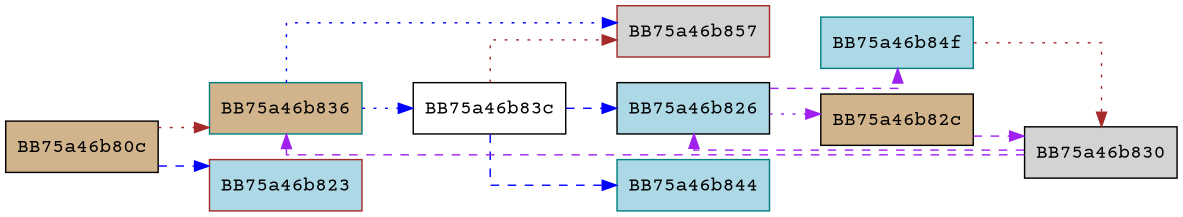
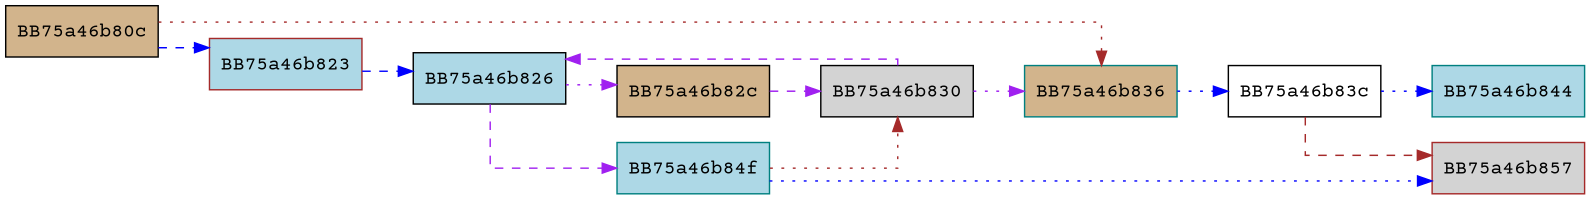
edge "BB75a46b836" -> "BB75a46b857": now "BB75a46b84f" -> "BB75a46b857"
edge "BB75a46b83c" -> "BB75a46b857": style dotted -> dashed
edge "BB75a46b83c" -> "BB75a46b826": now "BB75a46b823" -> "BB75a46b826"
edge "BB75a46b830" -> "BB75a46b836": style dashed -> dotted
edge "BB75a46b83c" -> "BB75a46b844": style dashed -> dotted
